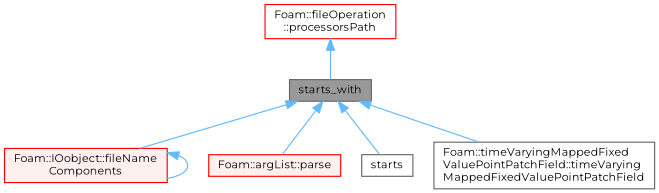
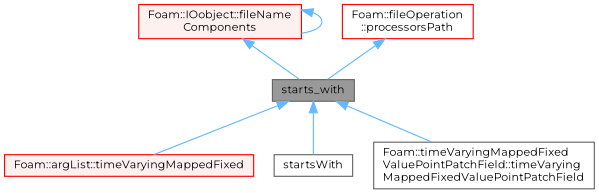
edge "Foam::IOobject::fileName Components" -> "starts_with": reversed
node "Foam::argList::parse": label "Foam::argList::parse" -> "Foam::argList::timeVaryingMappedFixed"
node "starts": label "starts" -> "startsWith"
